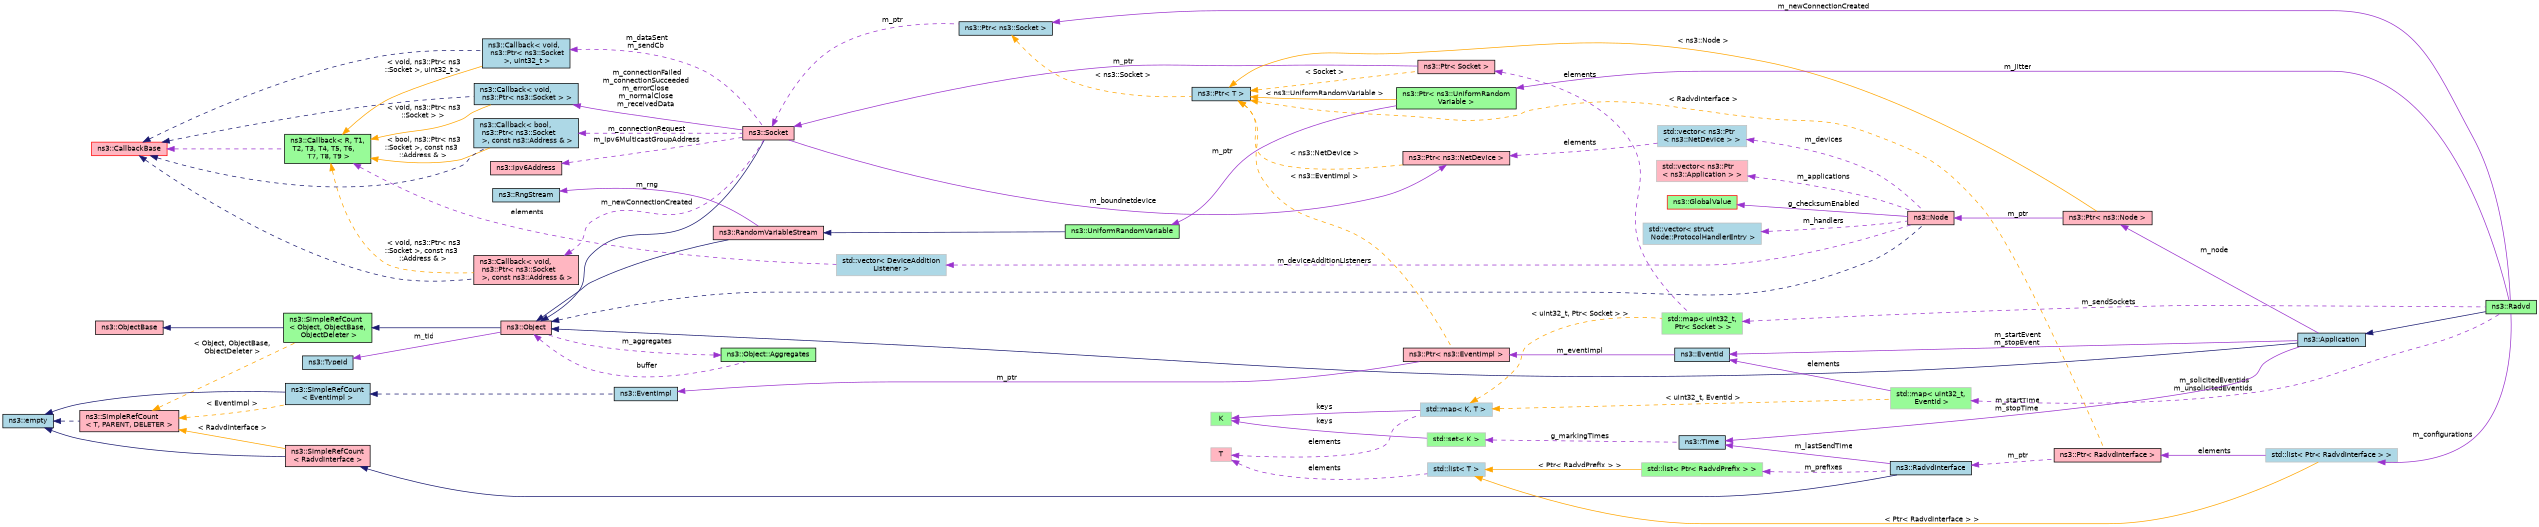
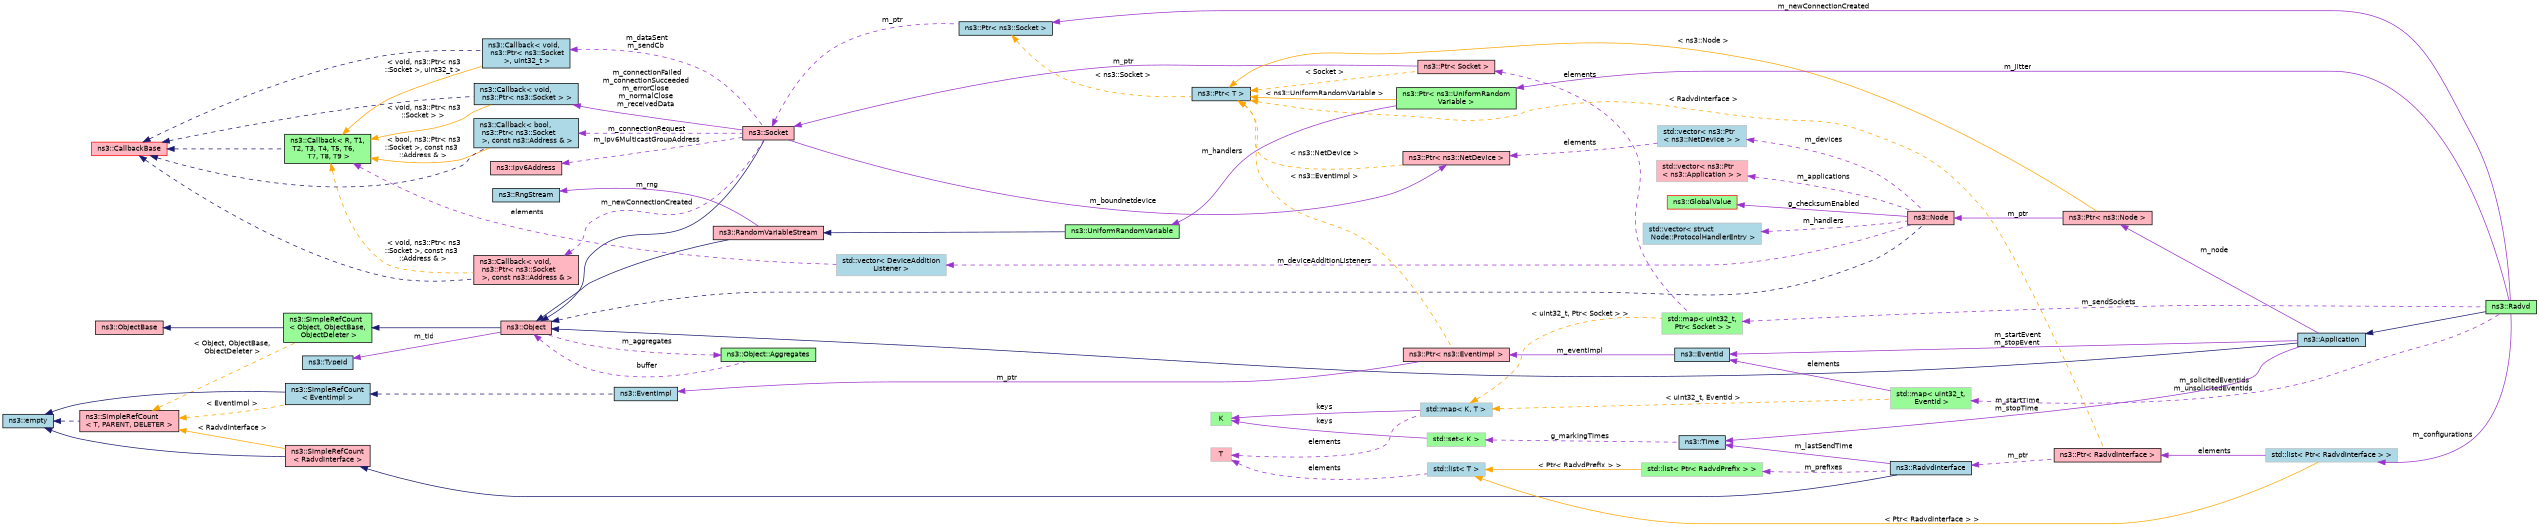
edge "ns3::Callback< R, T1, T2, T3, T4, T5, T6, T7, T8, T9 >" -> "ns3::CallbackBase": color darkorchid3 -> midnightblue
edge "ns3::Ptr< ns3::UniformRandom Variable >" -> "ns3::UniformRandomVariable": label " m_ptr" -> " m_handlers"
